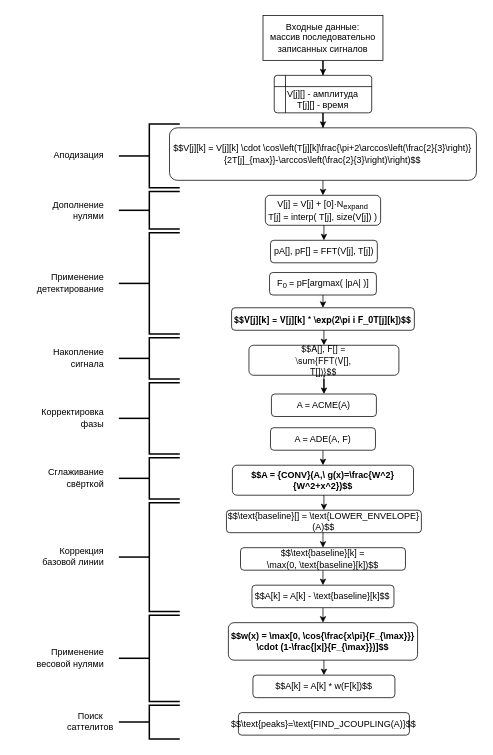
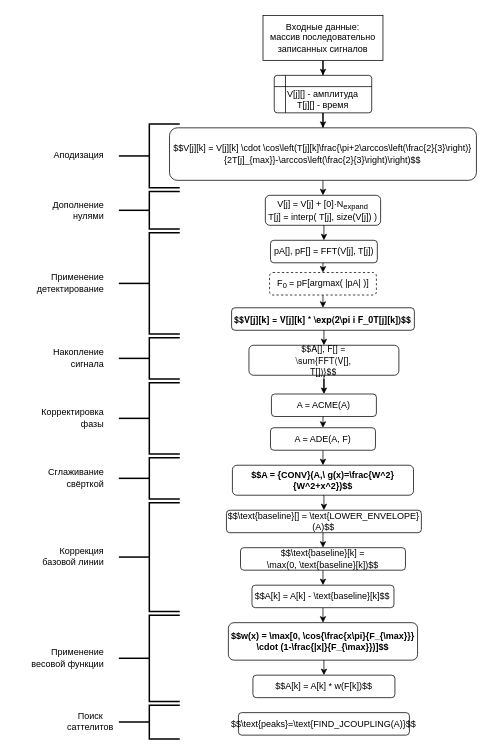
edge "pA[], pF[] = FFT(V[j], T[j])" -> "F0 = pF[argmax( |pA| )]": added
node "F0 = pF[argmax( |pA| )]": style solid -> dashed
edge "A = ACME(A)" -> "A = ADE(A, F)": added
node "Применение весовой нулями": label "Применение весовой нулями" -> "Применение весовой функции"
